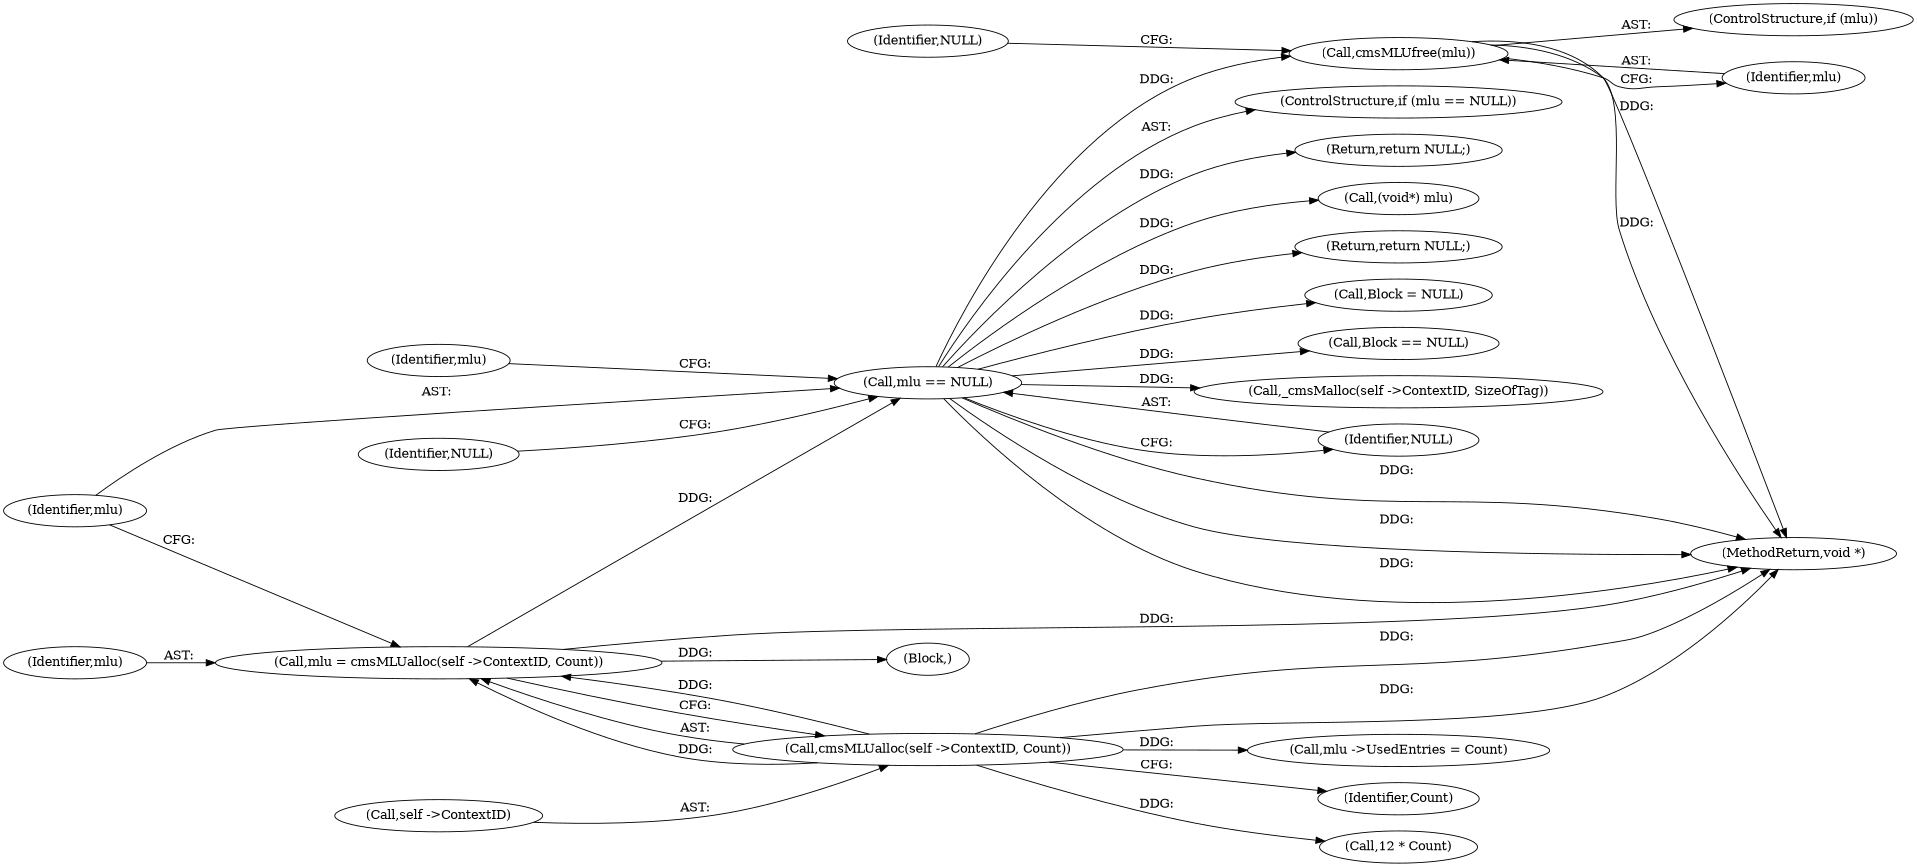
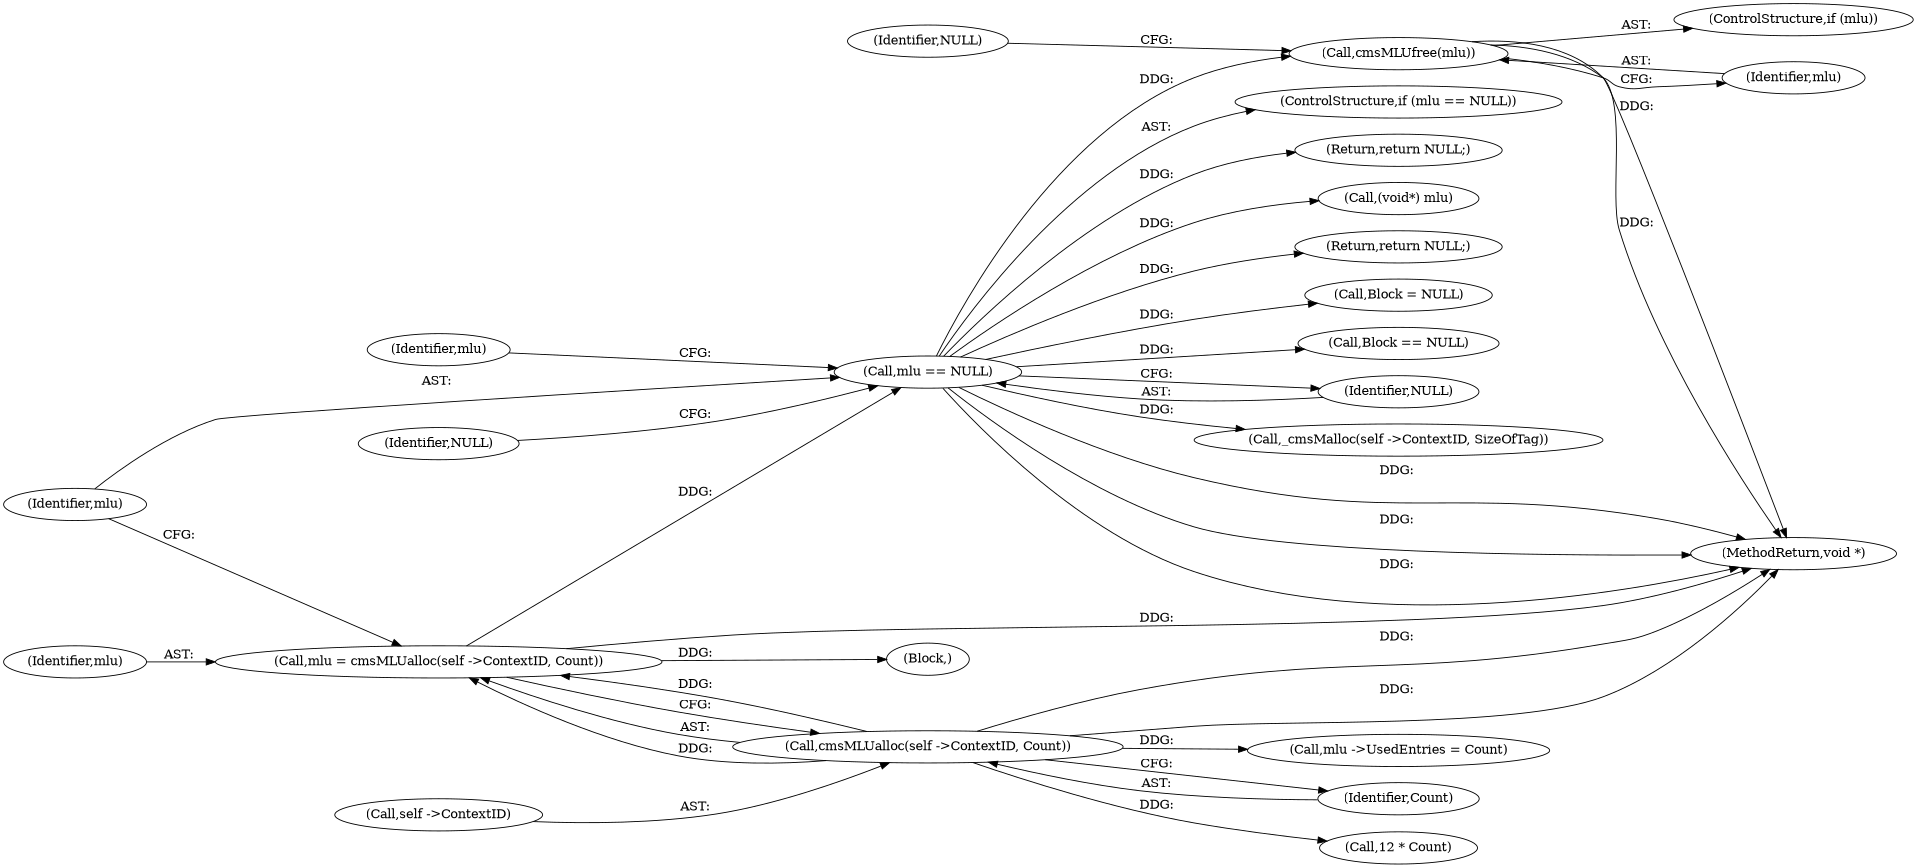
edge "(Identifier,Count)" -> "(Call,cmsMLUalloc(self ->ContextID, Count))": added, label "AST:"
